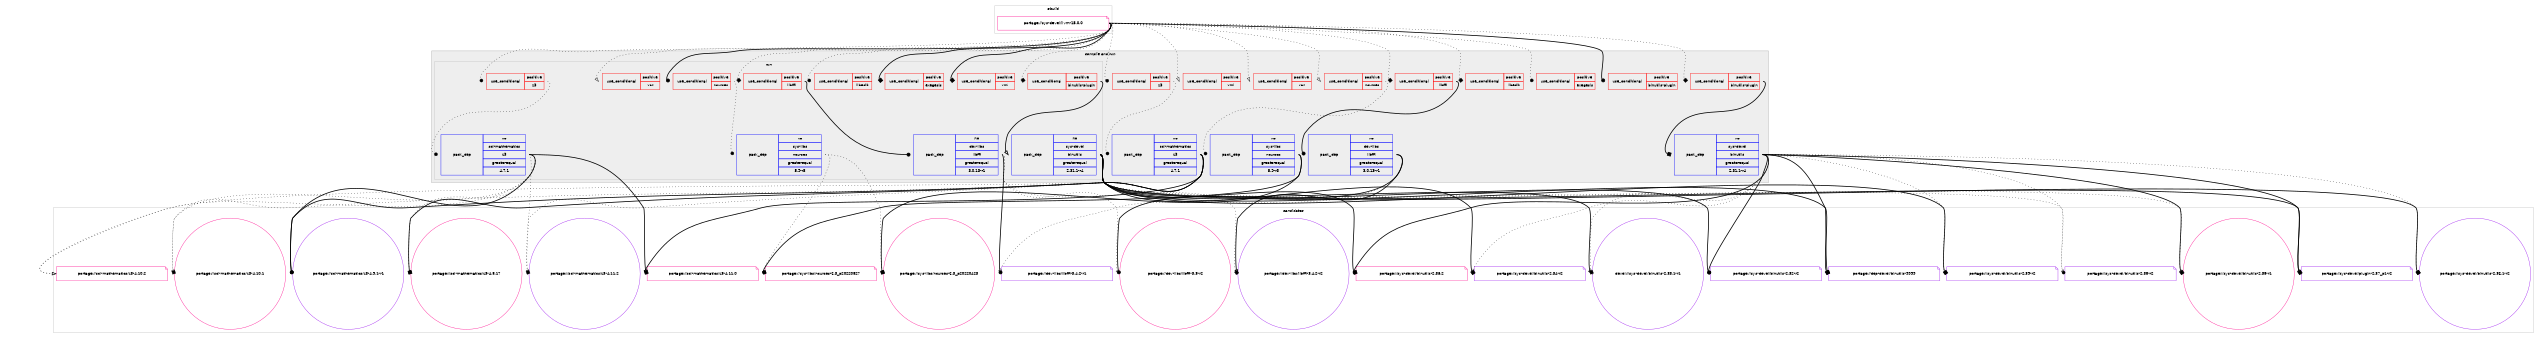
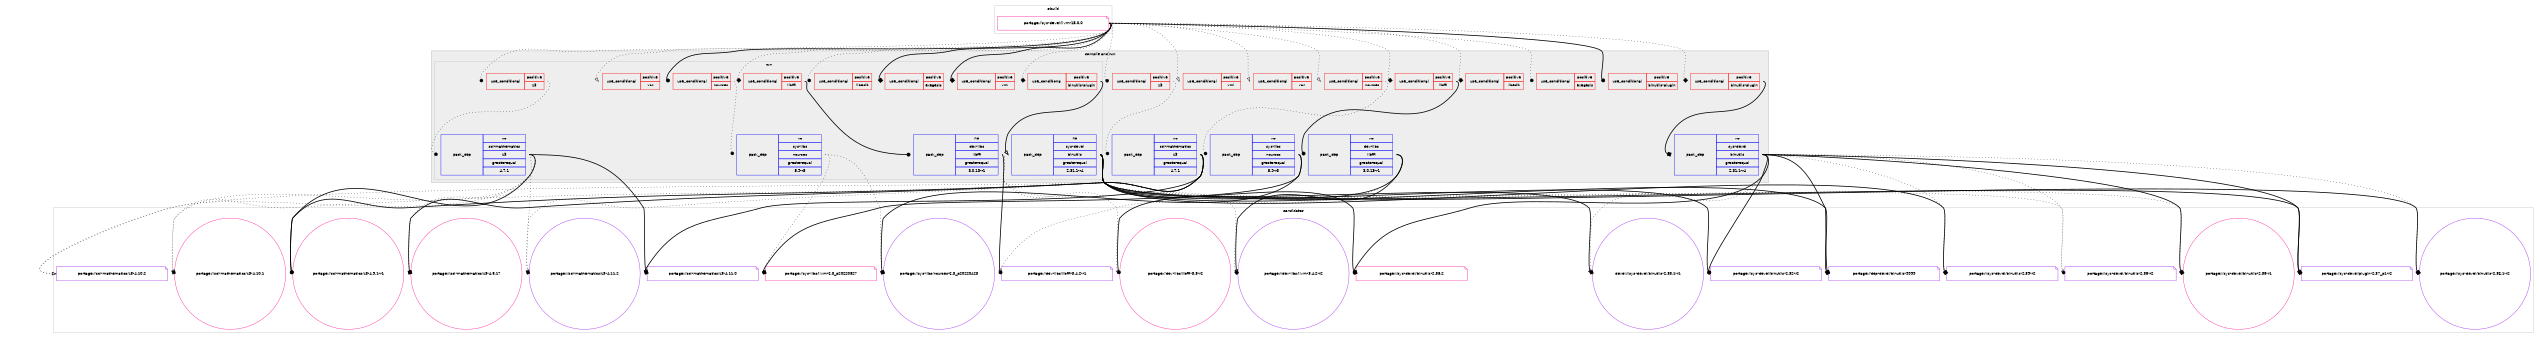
node "portage://sci-mathematics/z3-4.10.2": color deeppink -> purple
node "portage://sci-mathematics/z3-4.9.1-r1": color purple -> deeppink
node "portage://sci-mathematics/z3-4.11.0": color deeppink -> purple
node "portage://sys-libs/ncurses-6.3_p20220827": label "portage://sys-libs/ncurses-6.3_p20220827" -> "portage://sys-libs/llvm-6.3_p20220827"
node "portage://sys-libs/ncurses-6.3_p20220423": color deeppink -> purple
node "portage://dev-libs/libffi-3.4.2-r2": label "portage://dev-libs/libffi-3.4.2-r2" -> "portage://dev-libs/llvm-3.4.2-r2"
node "portage://sys-devel/binutils-2.34-r2": removed
